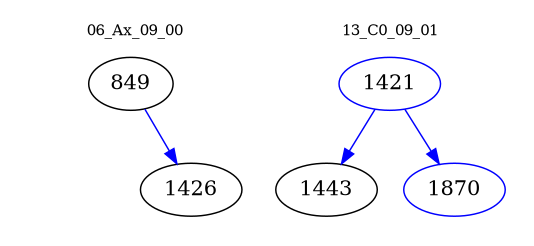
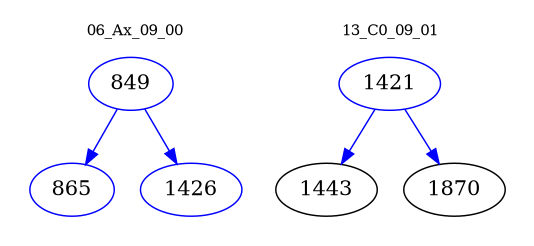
node "849": color black -> blue
node "865": added
node "1426": color black -> blue
node "1870": color blue -> black
